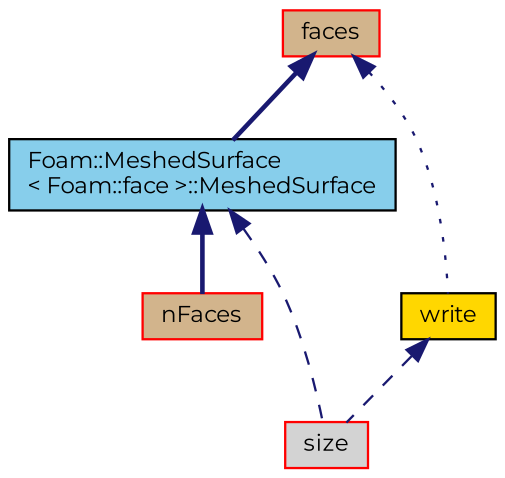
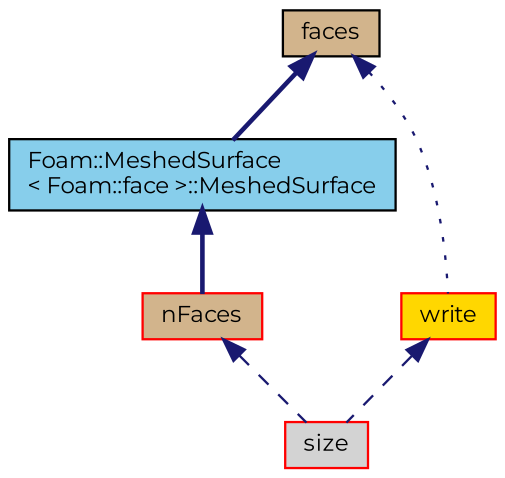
node "faces": color red -> black
node "write": color black -> red
edge "size" -> "Foam::MeshedSurface < Foam::face >::MeshedSurface": now "size" -> "nFaces"
